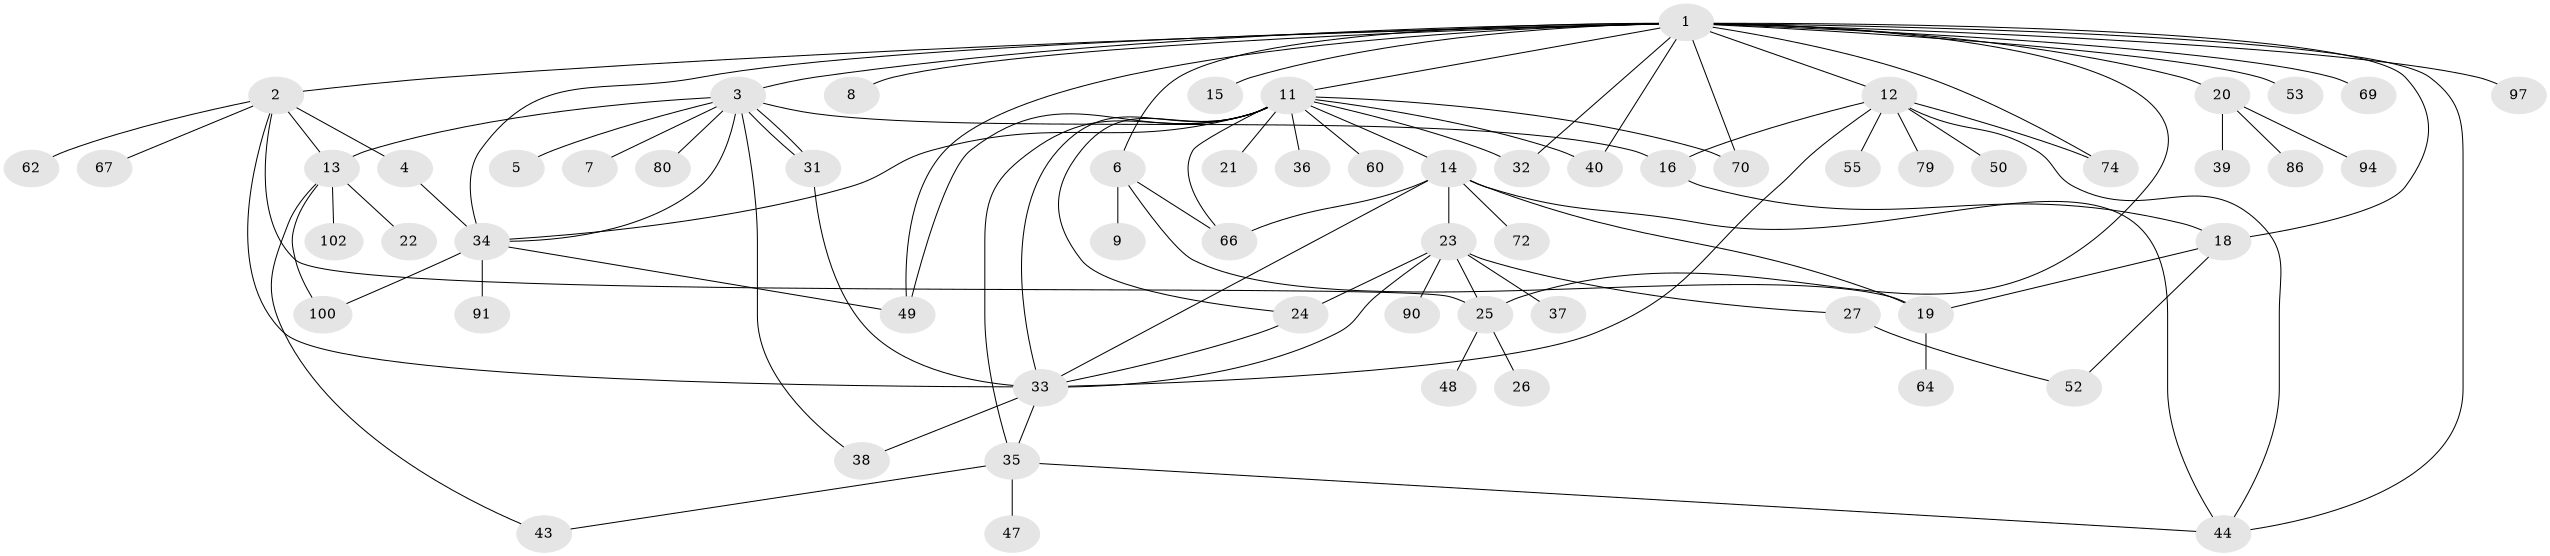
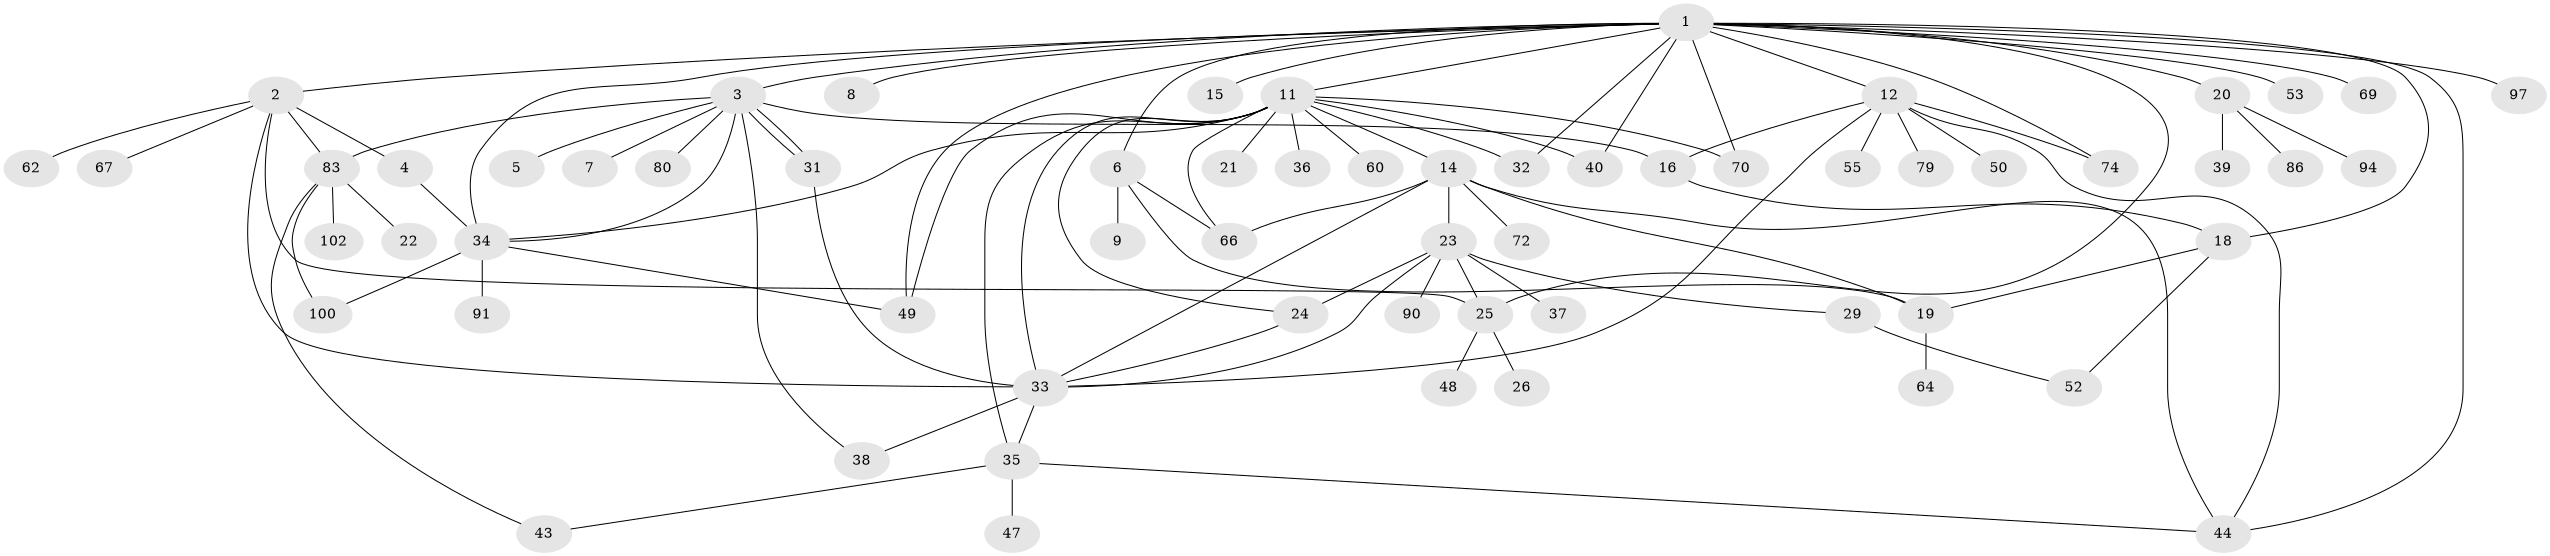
node "13": label "13" -> "83"
node "27": label "27" -> "29"
